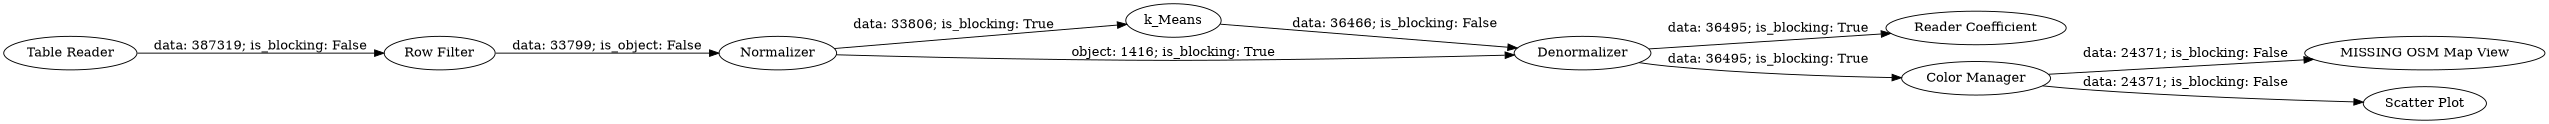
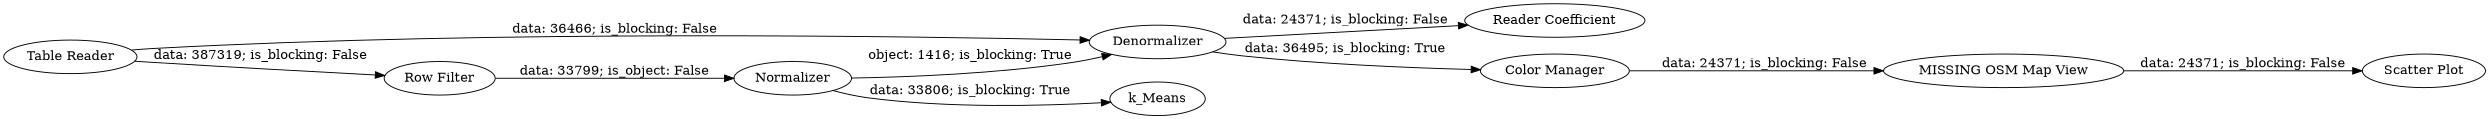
edge "Denormalizer" -> "Reader Coefficient": label "data: 36495; is_blocking: True" -> "data: 24371; is_blocking: False"
edge "k_Means" -> "Denormalizer": now "Table Reader" -> "Denormalizer"
edge "Color Manager" -> "Scatter Plot": now "MISSING OSM Map View" -> "Scatter Plot"
